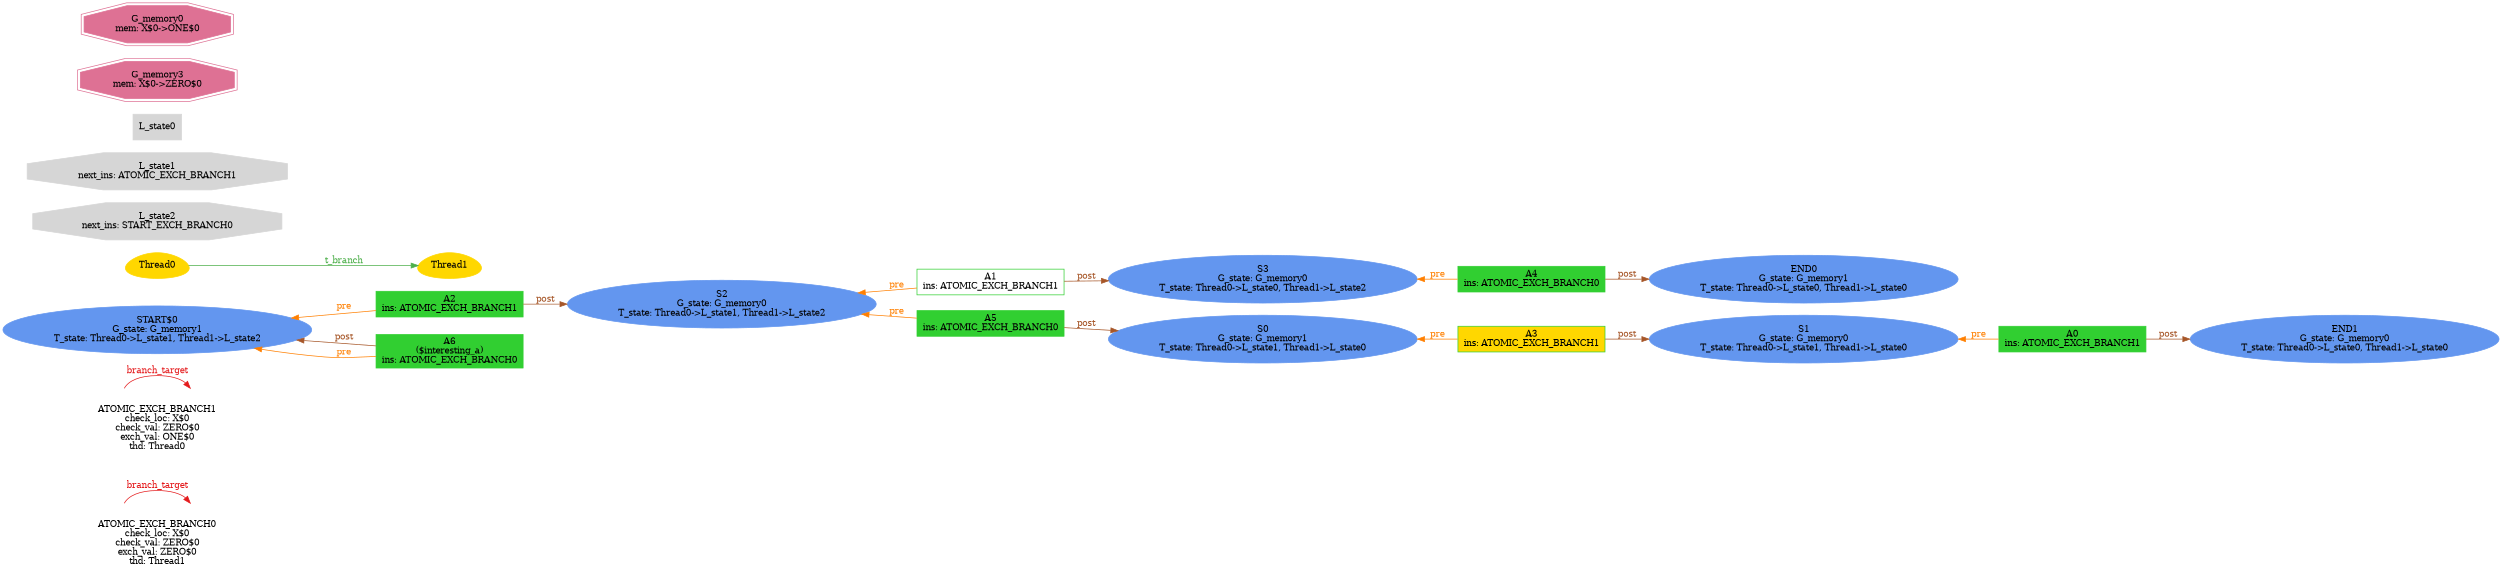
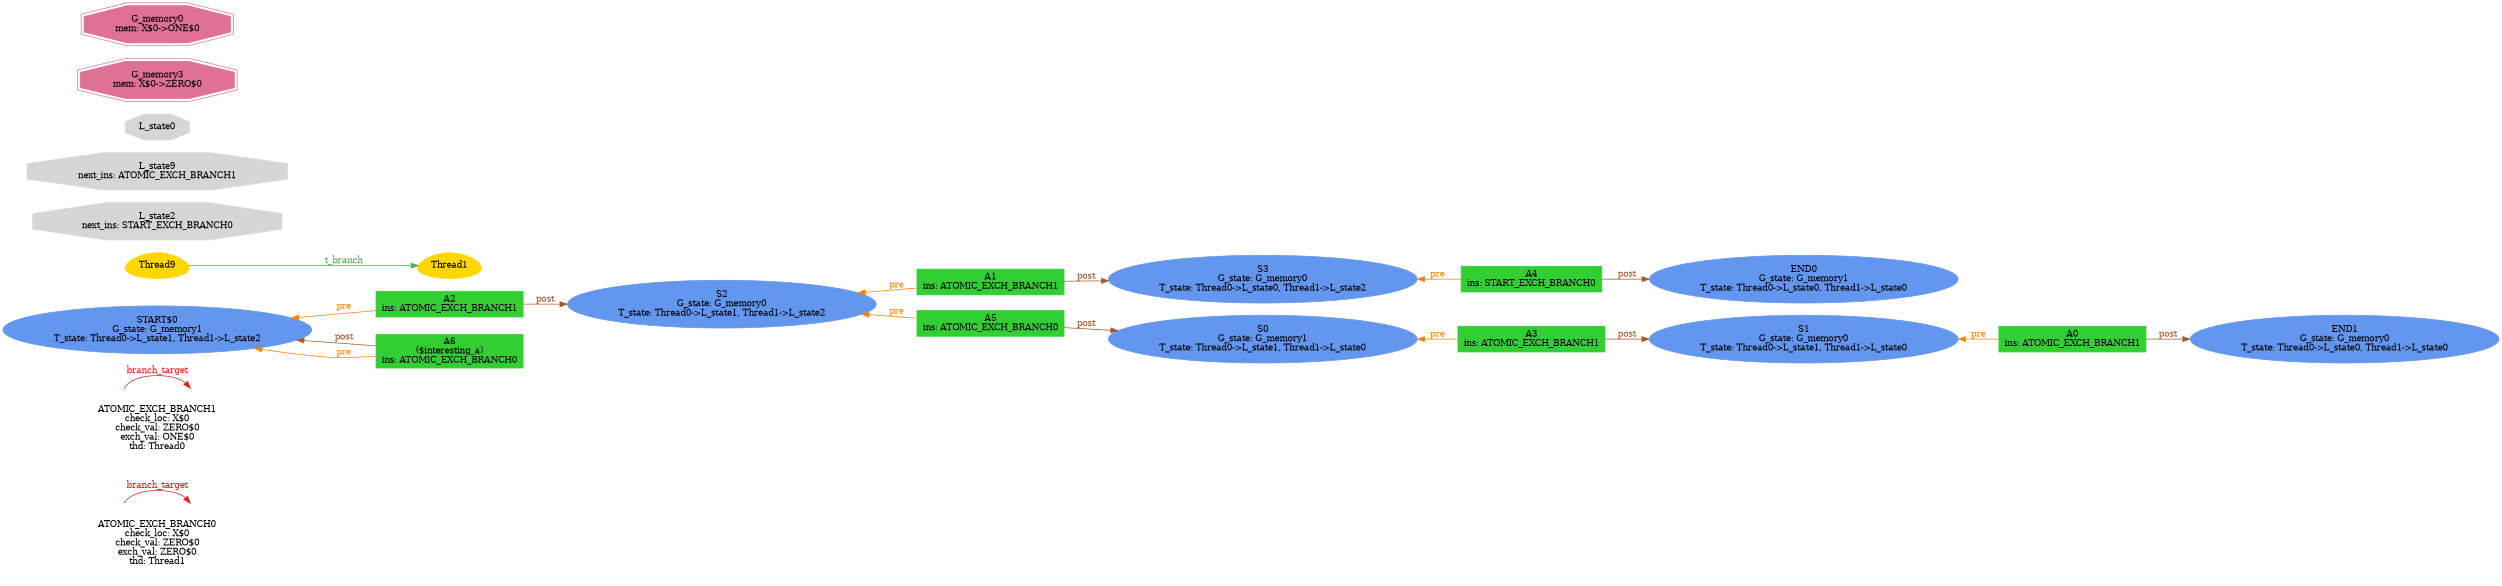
node "L_state0": shape box -> octagon
node "L_state1 next_ins: ATOMIC_EXCH_BRANCH1": label "L_state1 next_ins: ATOMIC_EXCH_BRANCH1" -> "L_state9 next_ins: ATOMIC_EXCH_BRANCH1"
node "Thread0": label "Thread0" -> "Thread9"
node "A4 ins: ATOMIC_EXCH_BRANCH0": label "A4 ins: ATOMIC_EXCH_BRANCH0" -> "A4 ins: START_EXCH_BRANCH0"
node "A1 ins: ATOMIC_EXCH_BRANCH1": fillcolor #ffffff -> #31cf31
node "A3 ins: ATOMIC_EXCH_BRANCH1": fillcolor #ffd700 -> #31cf31
